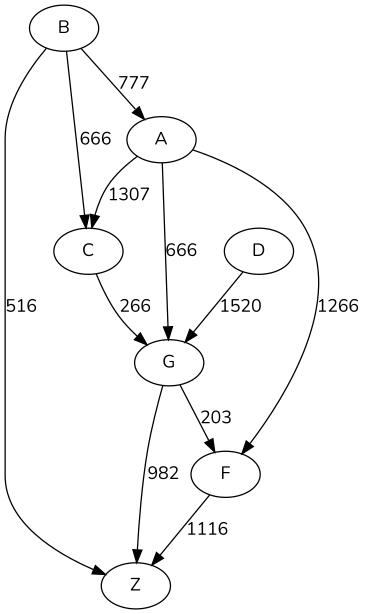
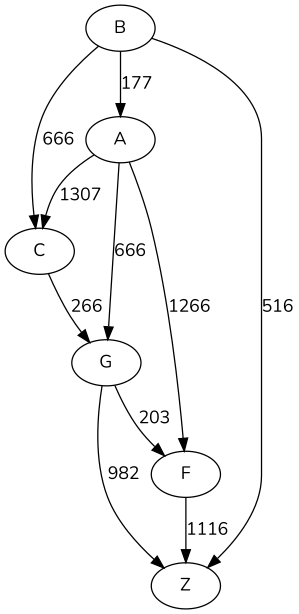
edge "B" -> "A": label "777" -> "177"
node "D": removed
